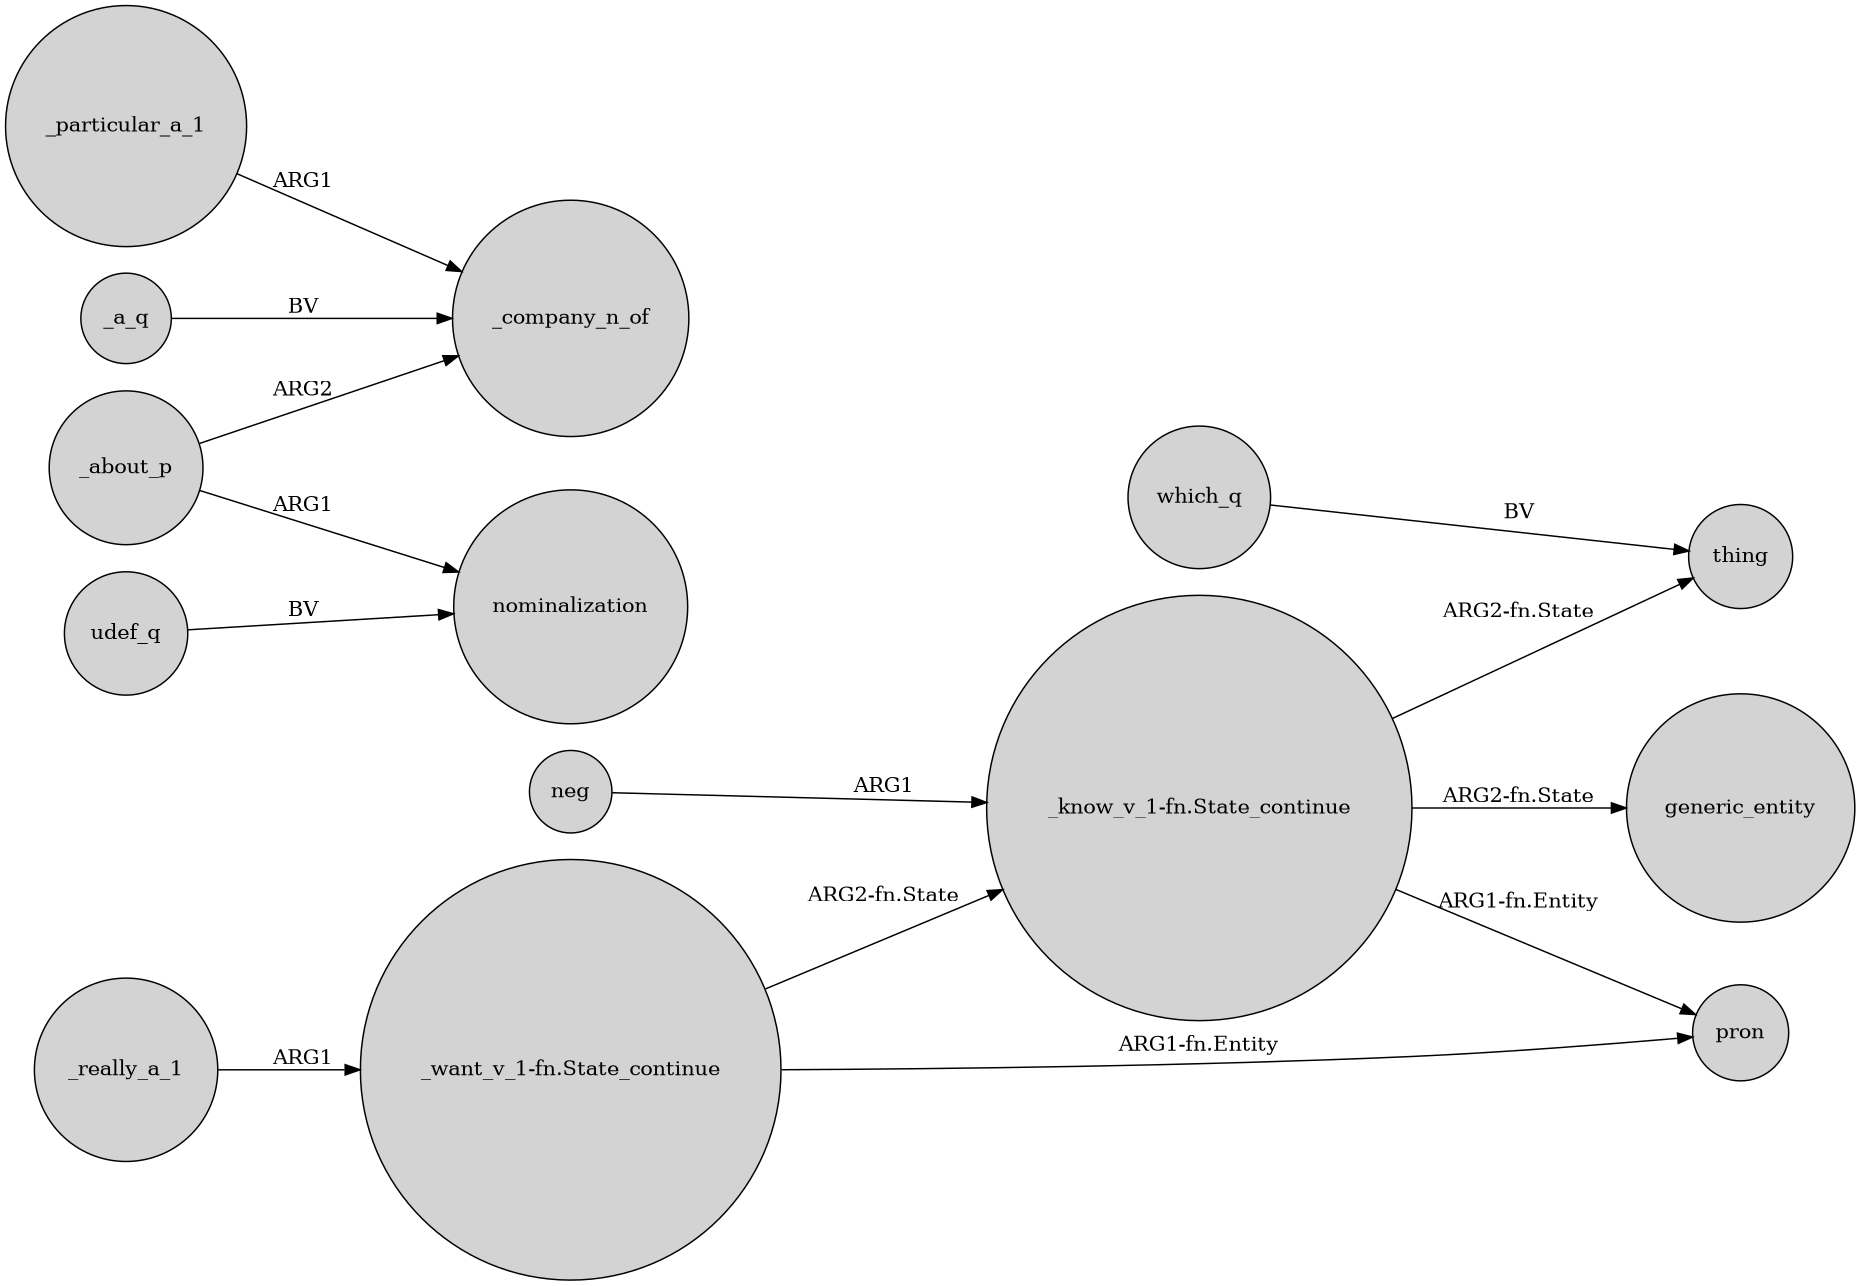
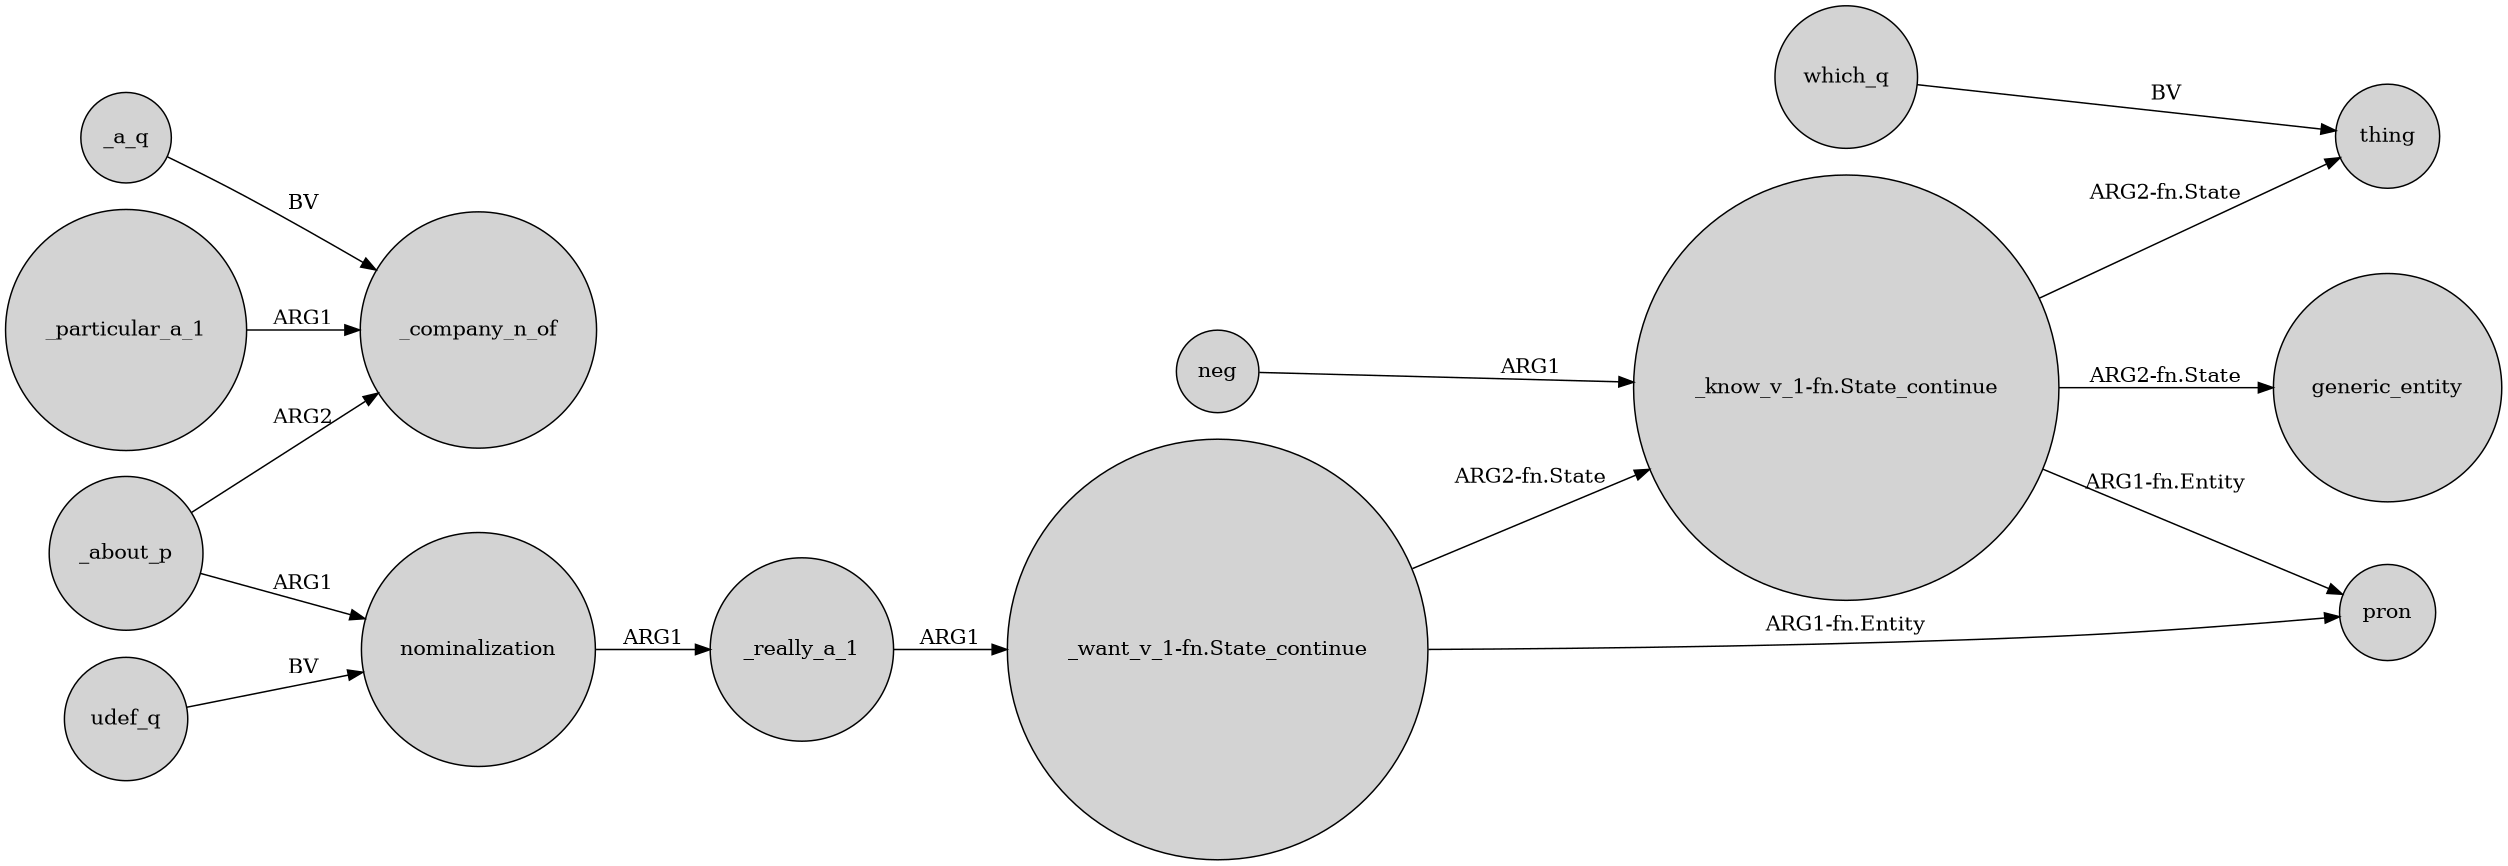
edge "nominalization" -> "_really_a_1": added, label "ARG1"
